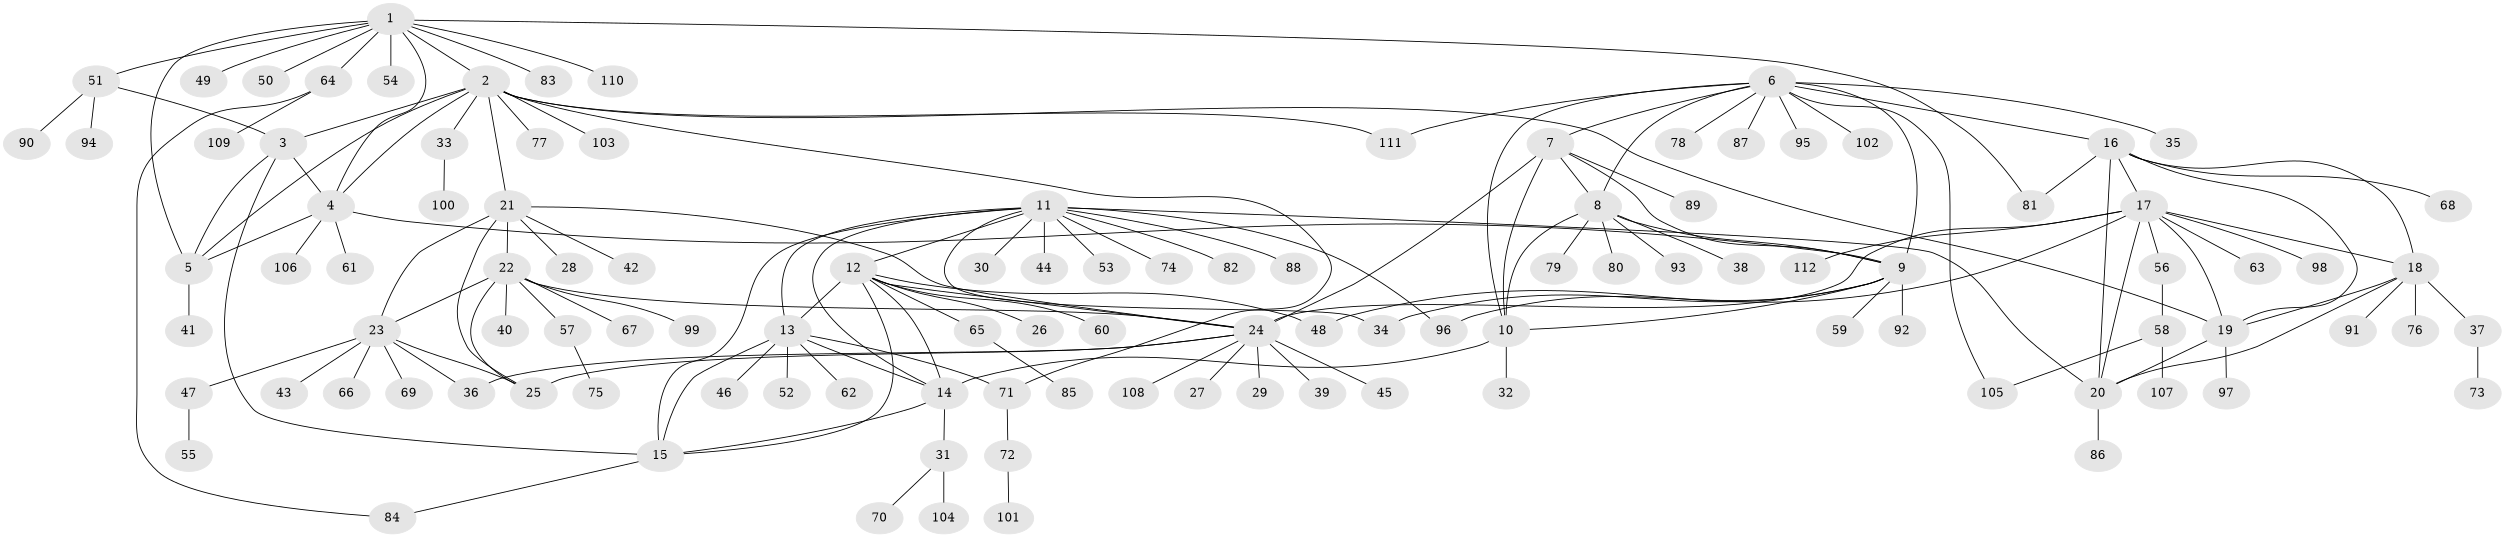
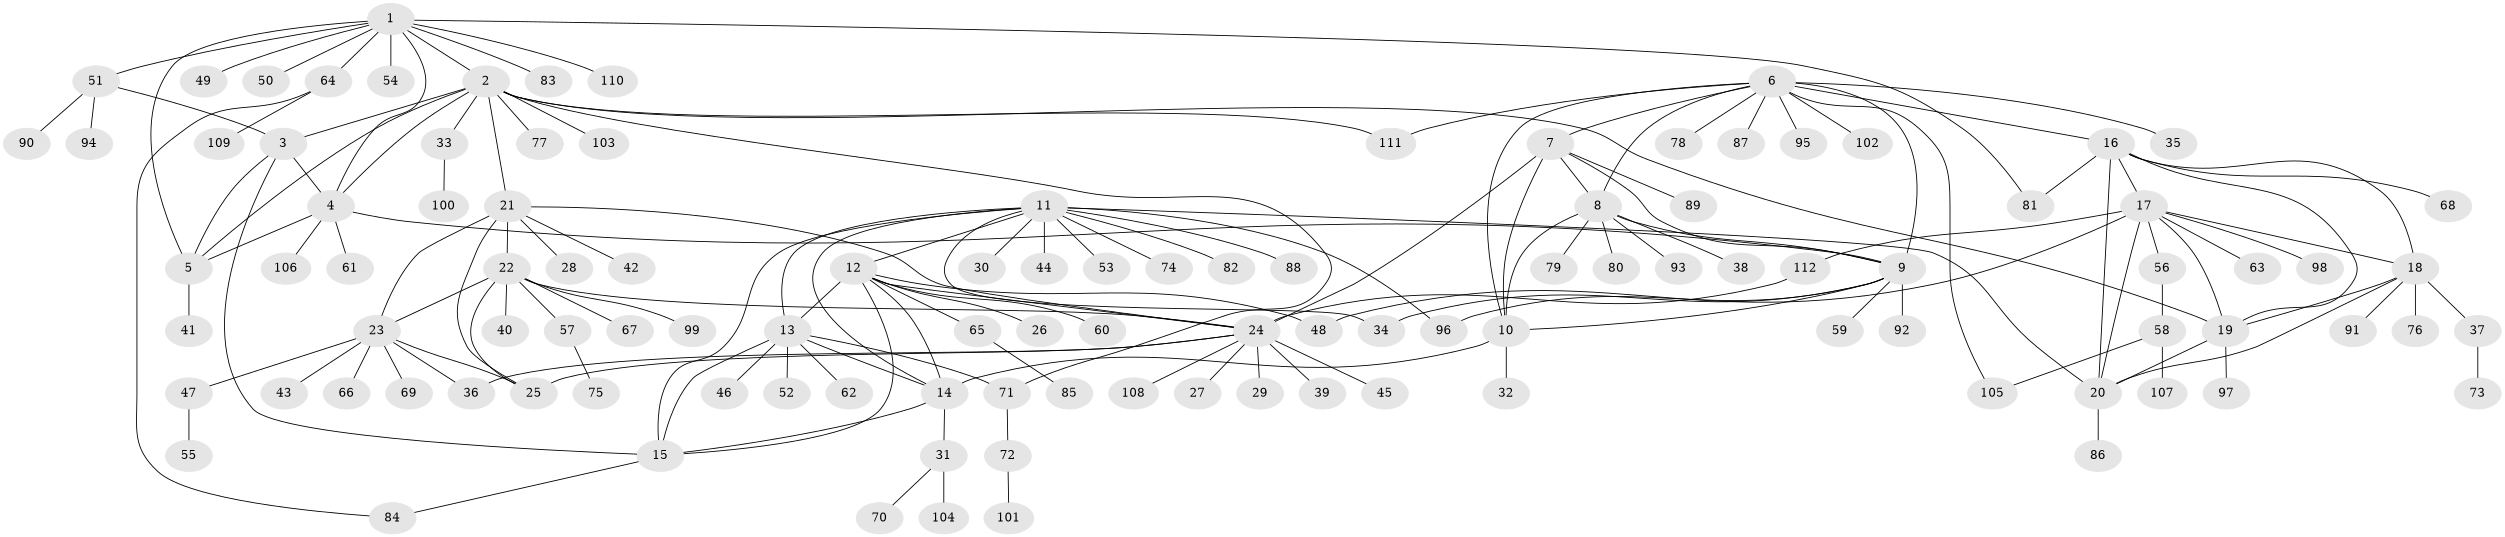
edge "17" -- "24": now "112" -- "24"
